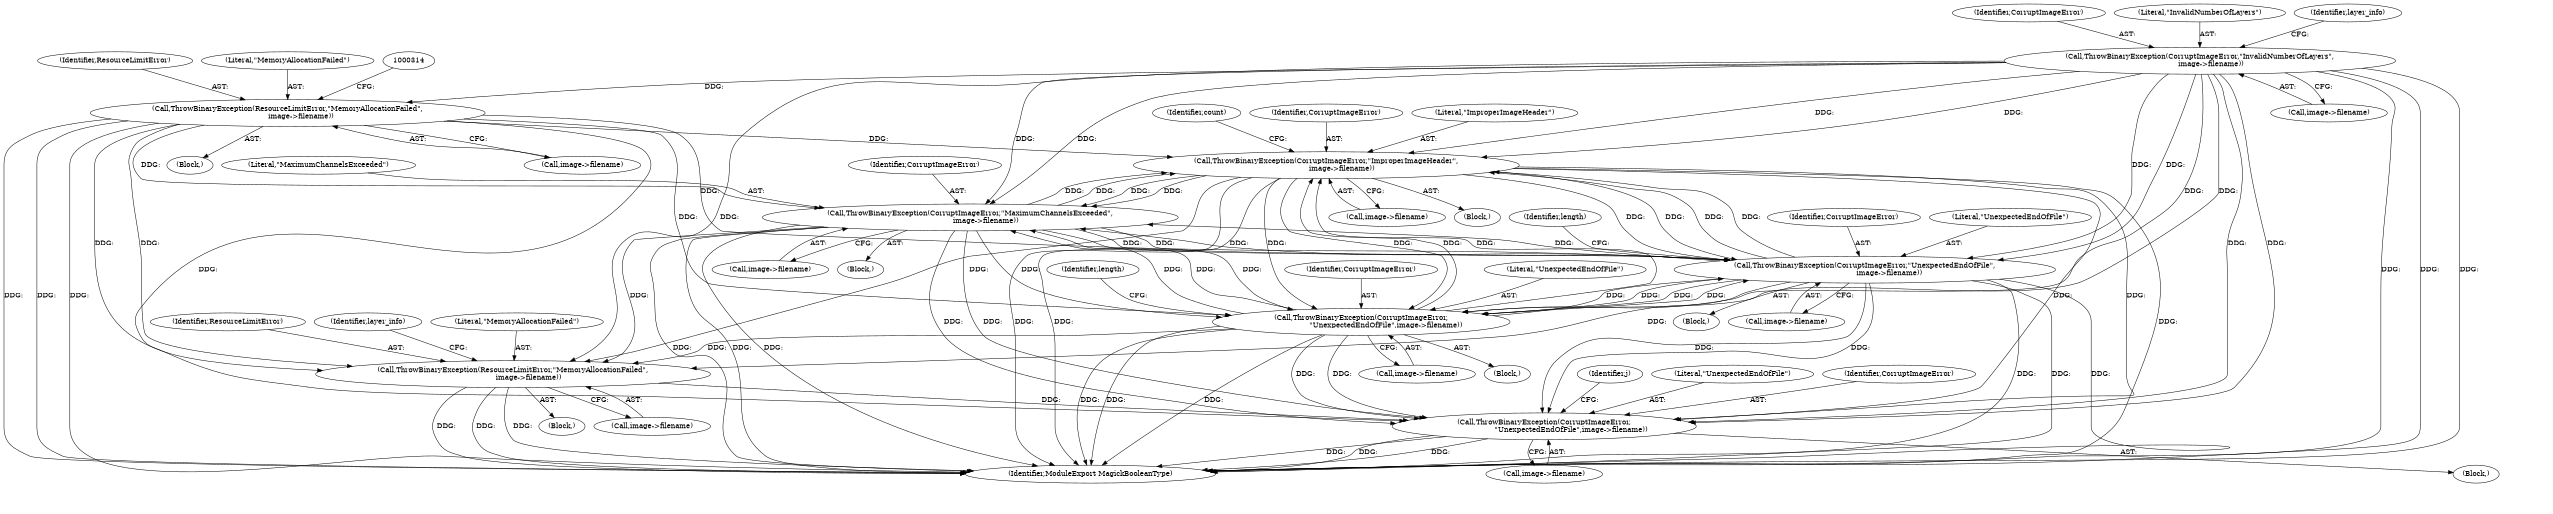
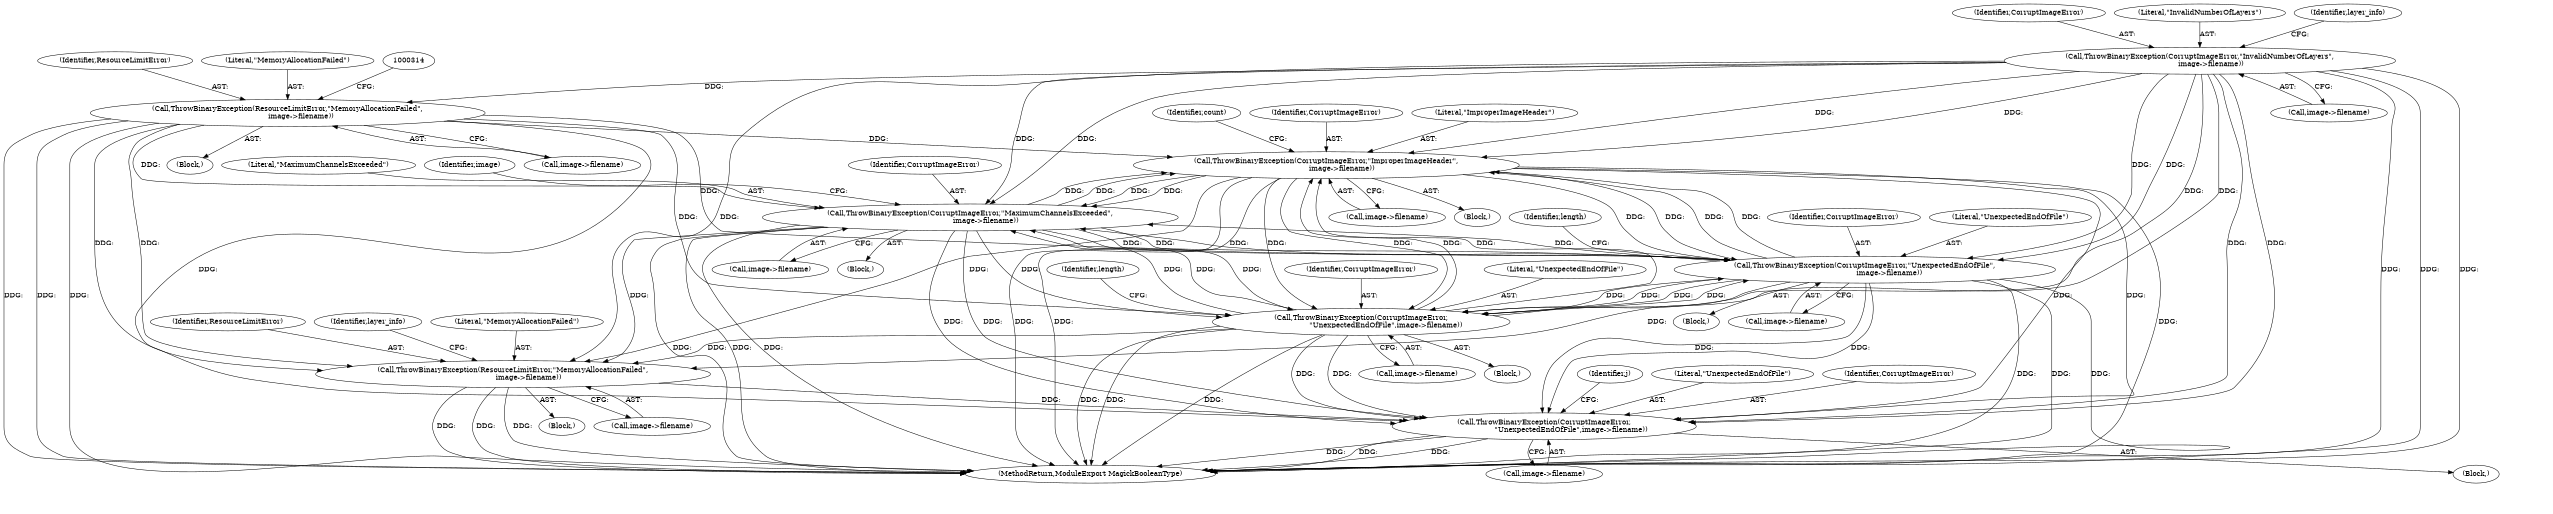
node "(Identifier,image)": added
node "(Identifier,ModuleExport MagickBooleanType)": label "(Identifier,ModuleExport MagickBooleanType)" -> "(MethodReturn,ModuleExport MagickBooleanType)"
